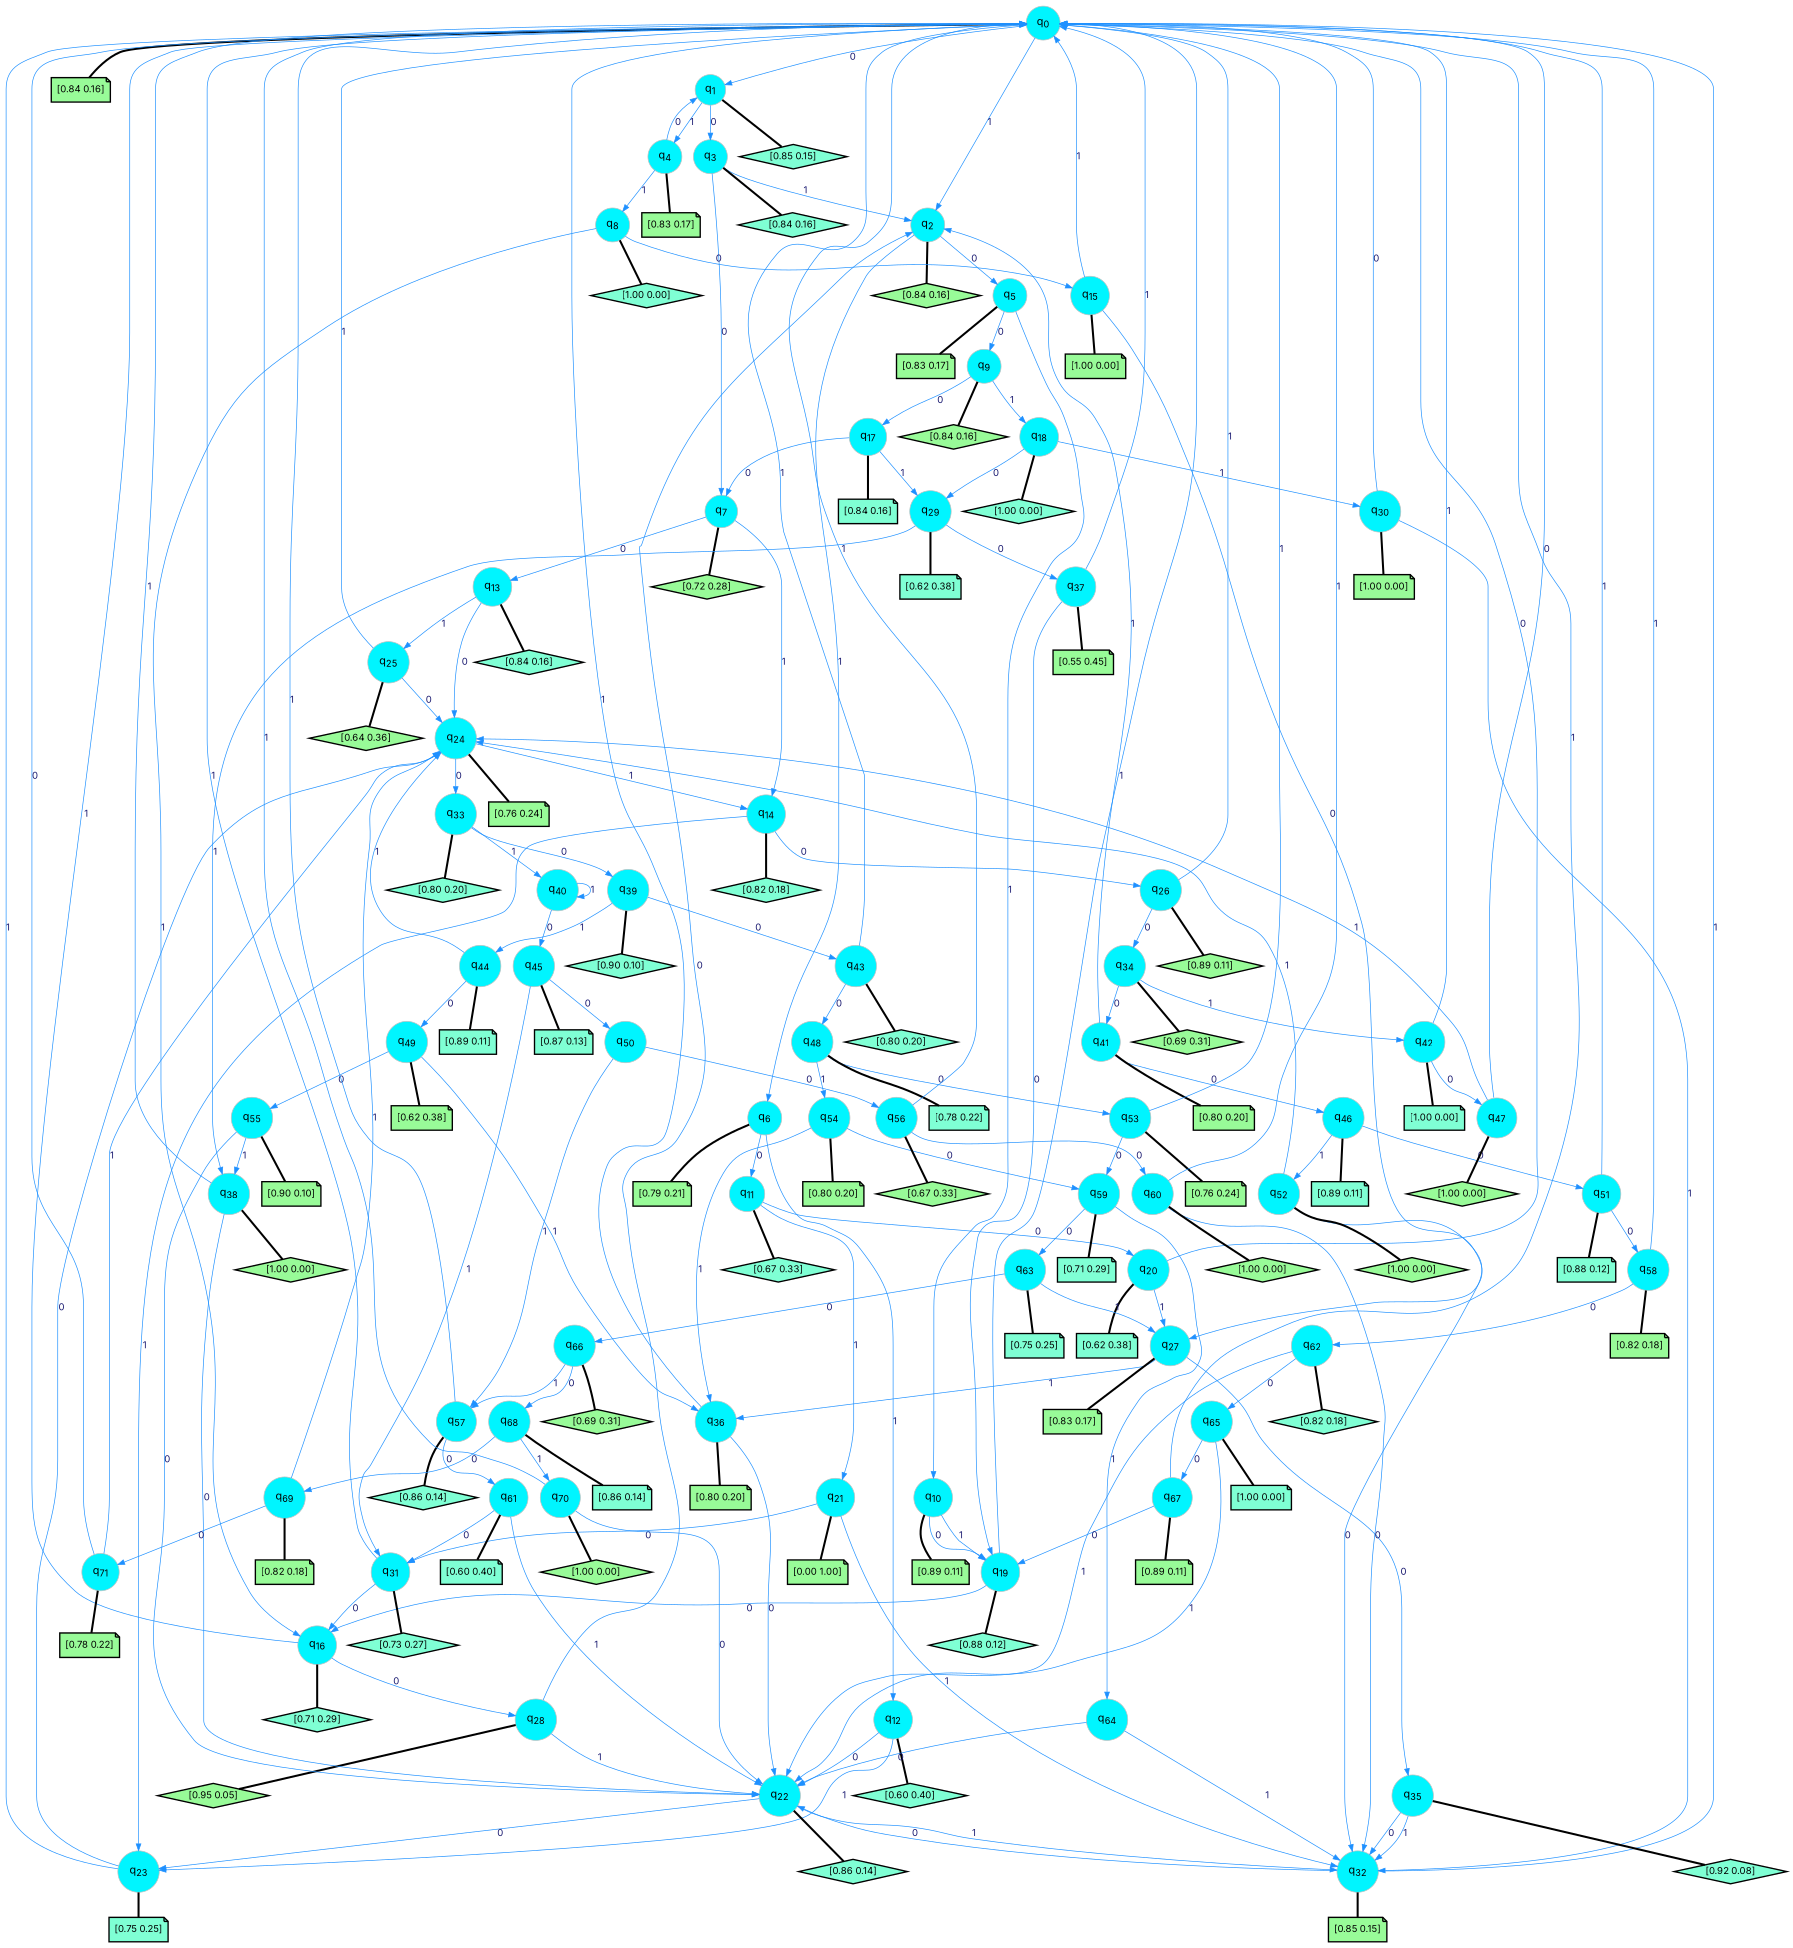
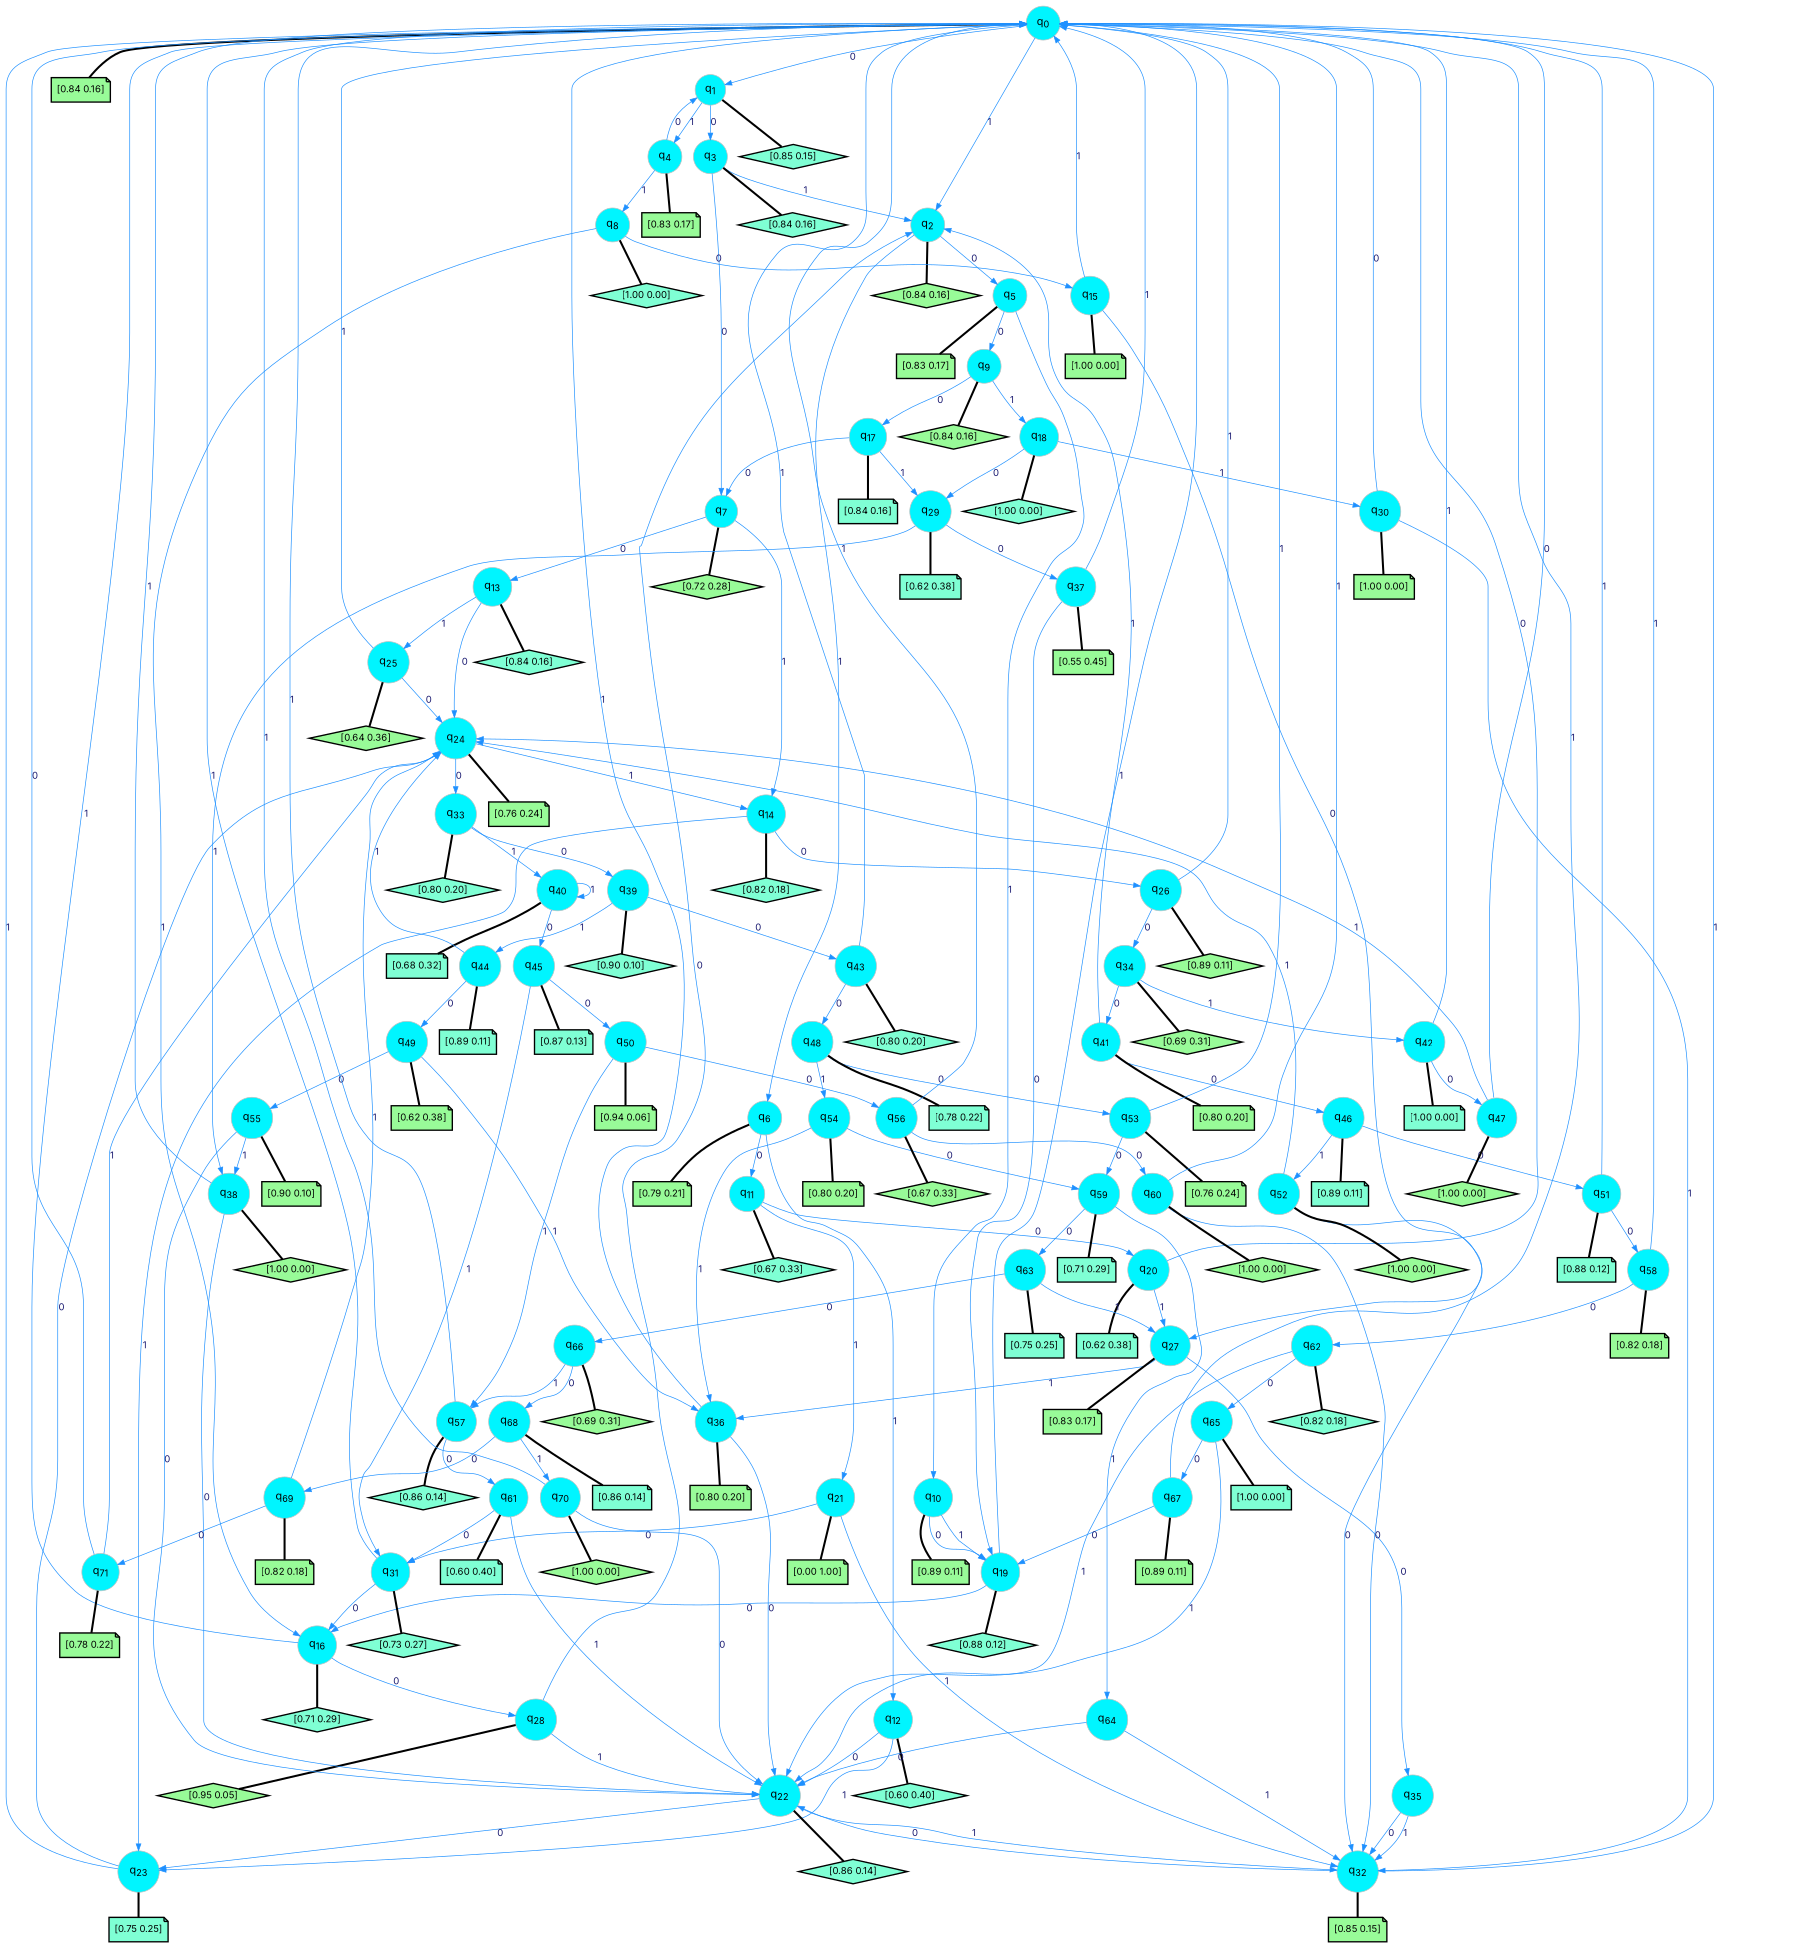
node "[0.68 0.32]": added
node "[0.94 0.06]": added
node "[0.92 0.08]": removed
